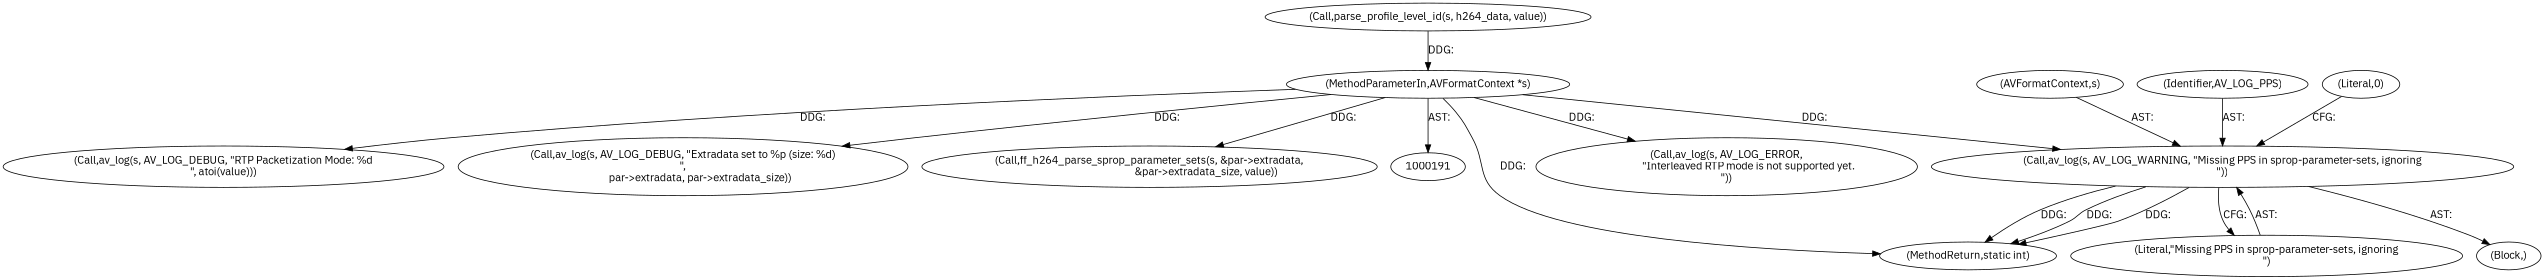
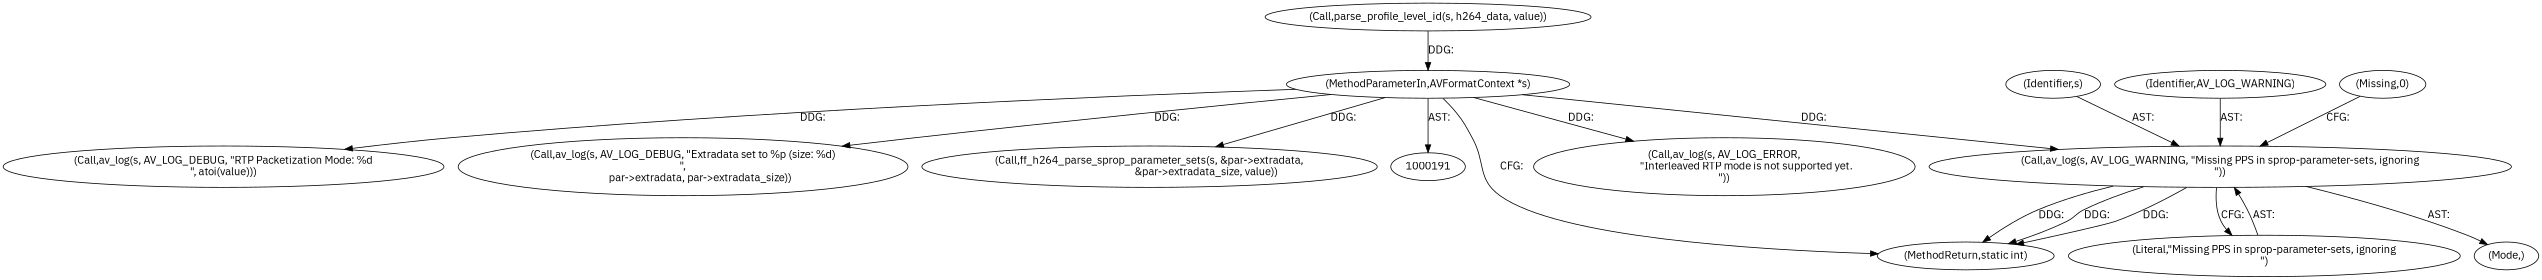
node "(AVFormatContext,s)": label "(AVFormatContext,s)" -> "(Identifier,s)"
node "(Identifier,AV_LOG_PPS)": label "(Identifier,AV_LOG_PPS)" -> "(Identifier,AV_LOG_WARNING)"
node "(Literal,0)": label "(Literal,0)" -> "(Missing,0)"
edge "(MethodParameterIn,AVFormatContext *s)" -> "(MethodReturn,static int)": label "DDG: " -> "CFG: "
node "(Block,)": label "(Block,)" -> "(Mode,)"
